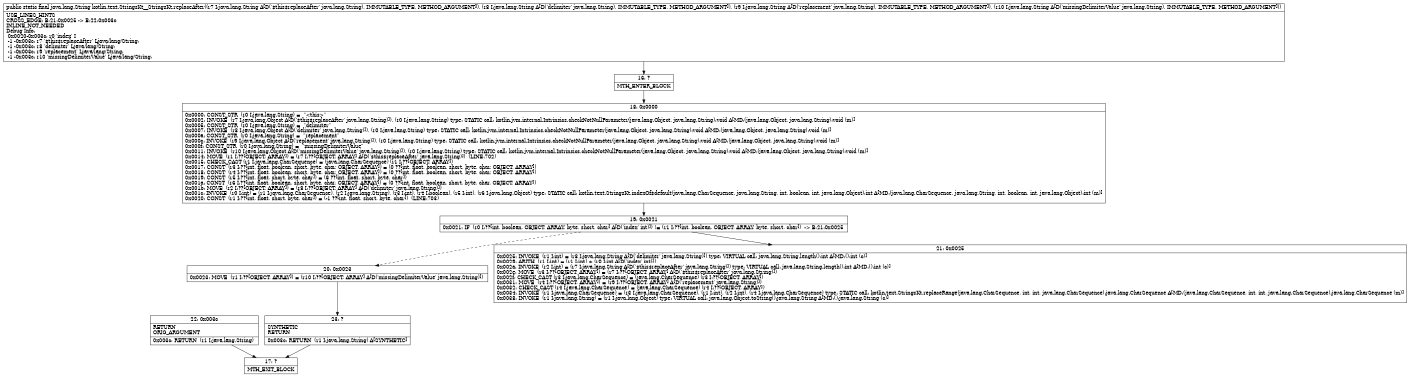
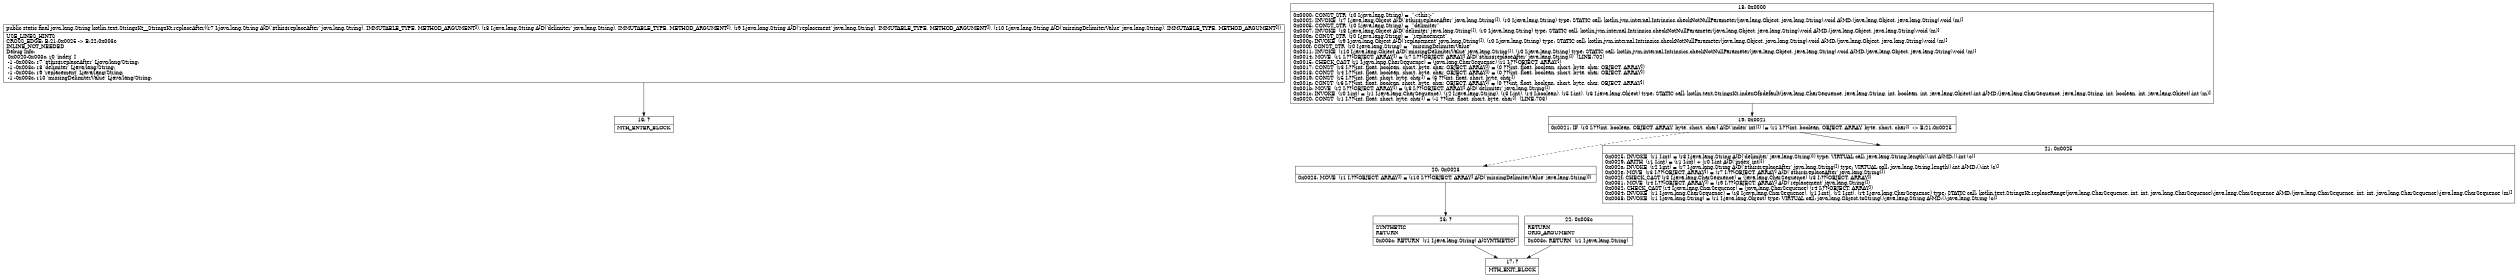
edge "16: ?" -> "18: 0x0000": removed
